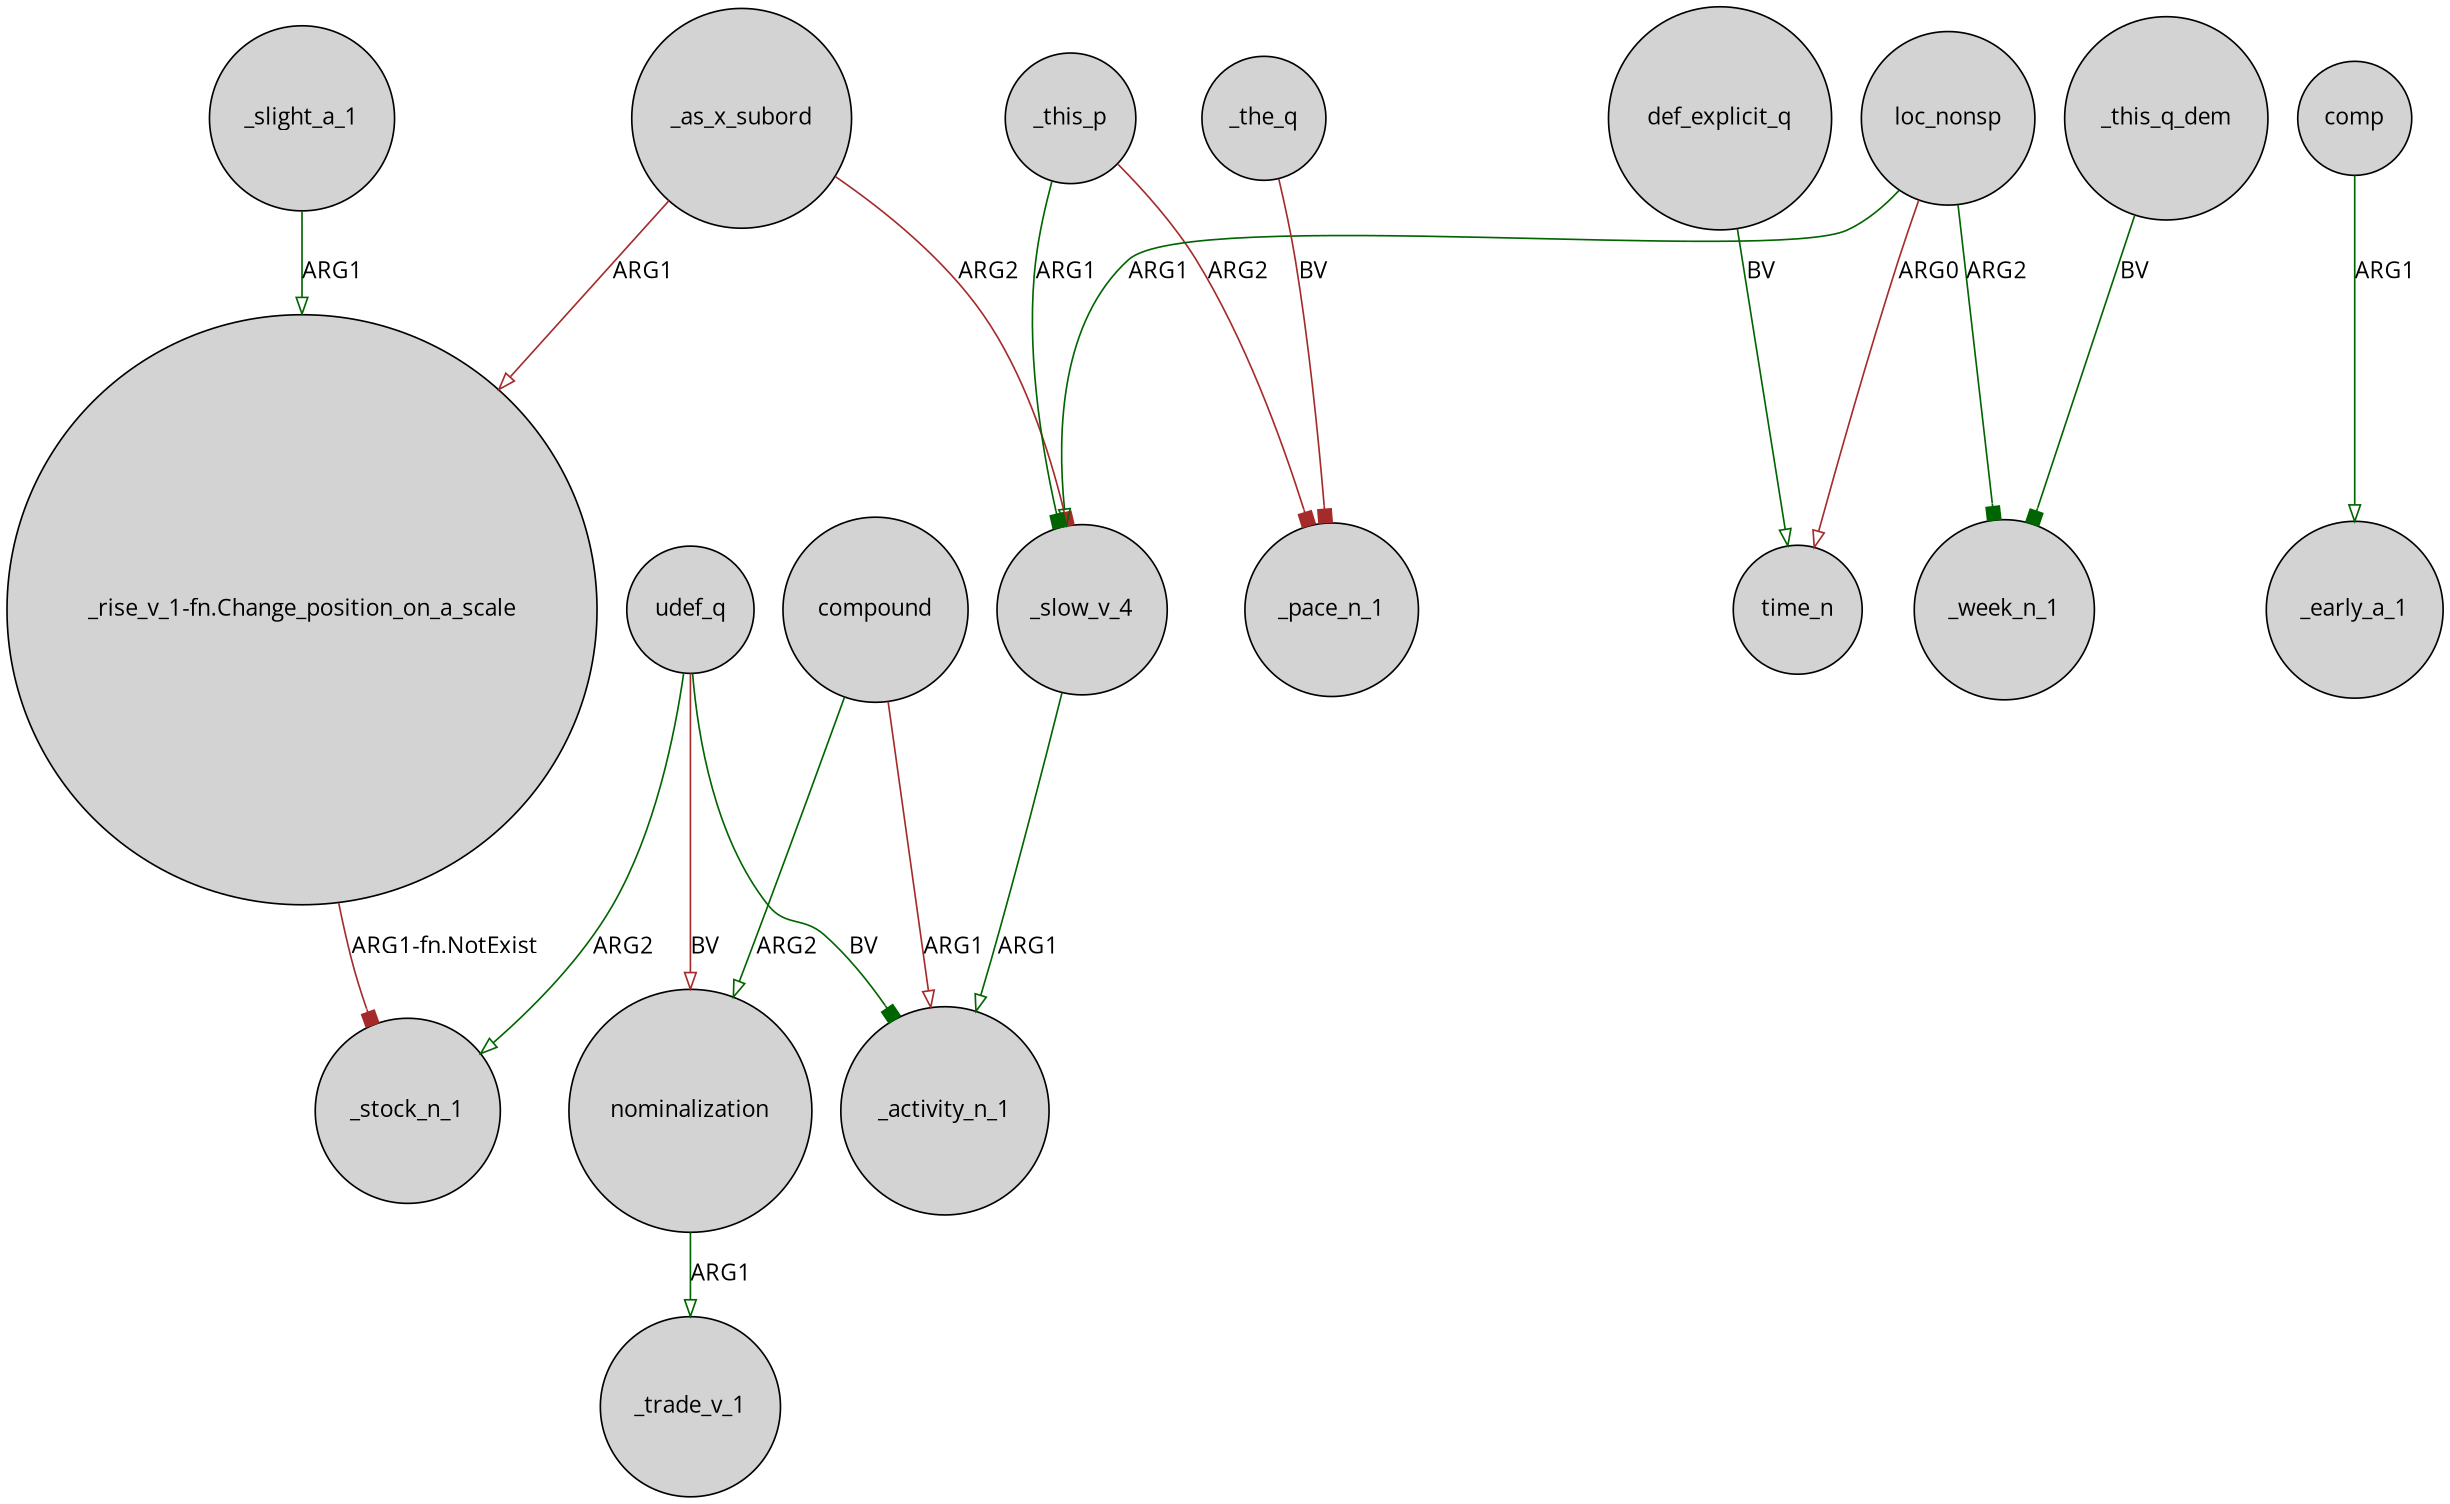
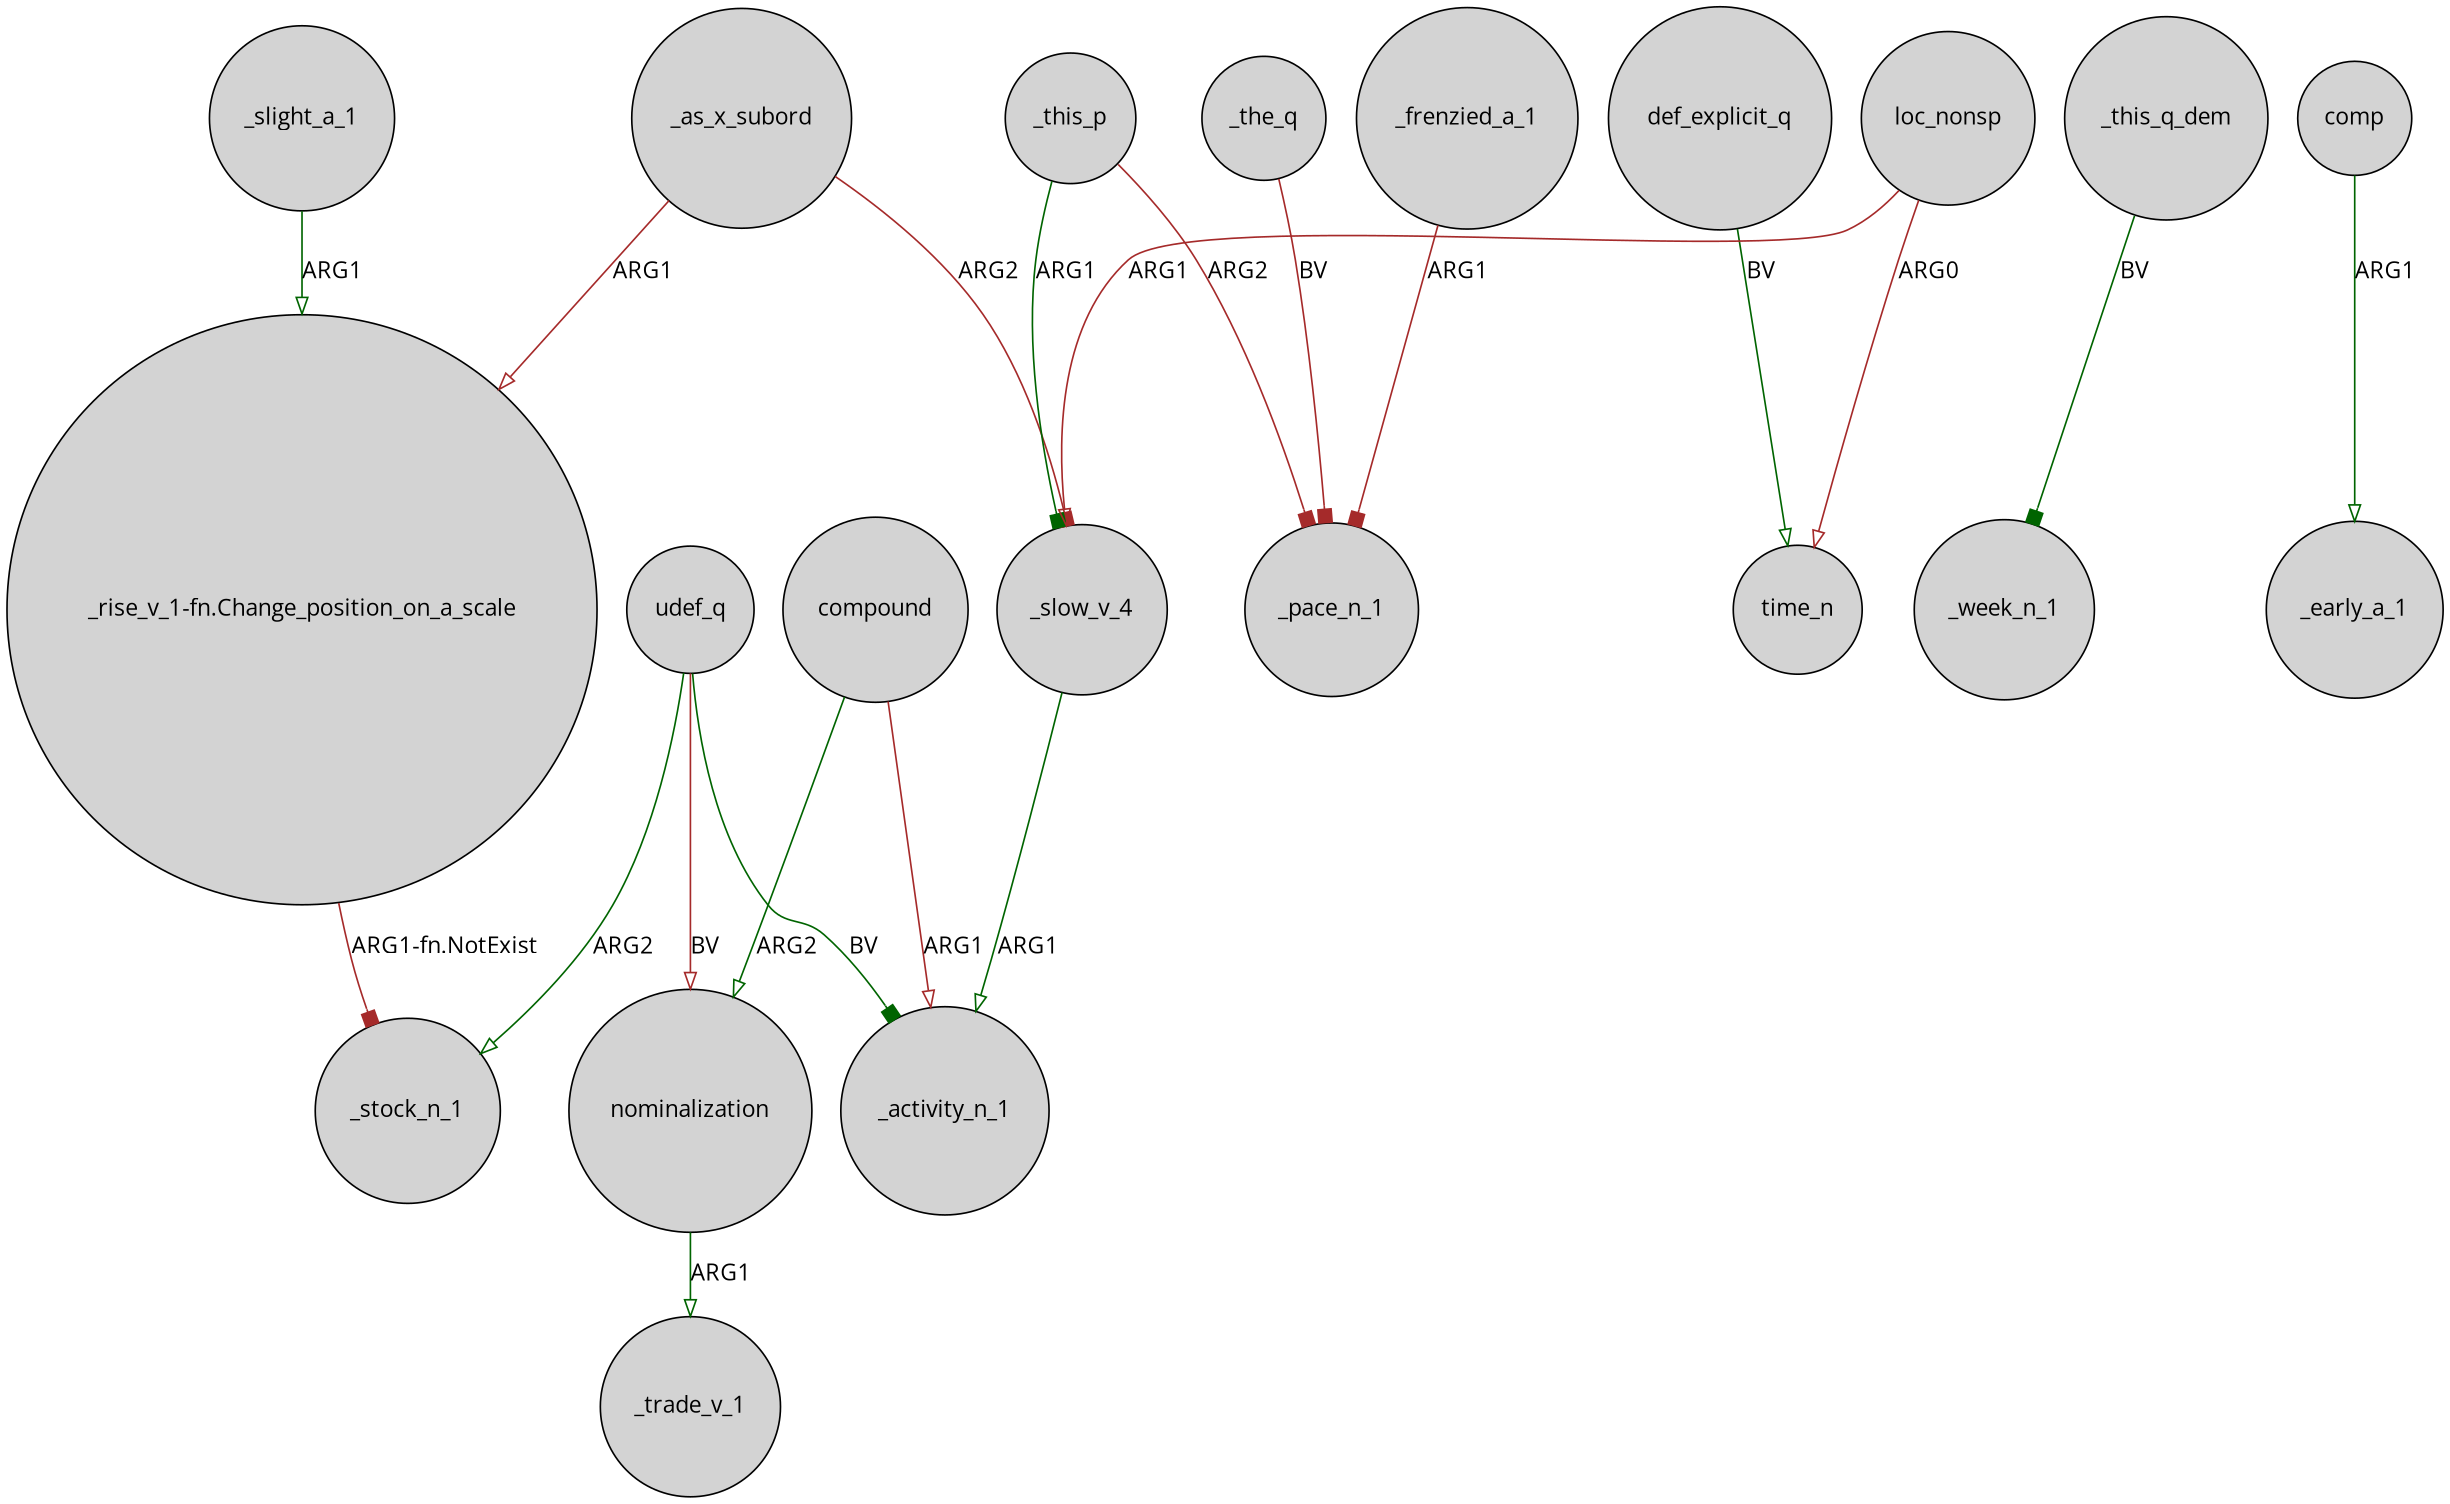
node "_frenzied_a_1": added
edge "loc_nonsp" -> "_slow_v_4": color darkgreen -> brown
edge "loc_nonsp" -> "_week_n_1": removed, label "ARG2"
